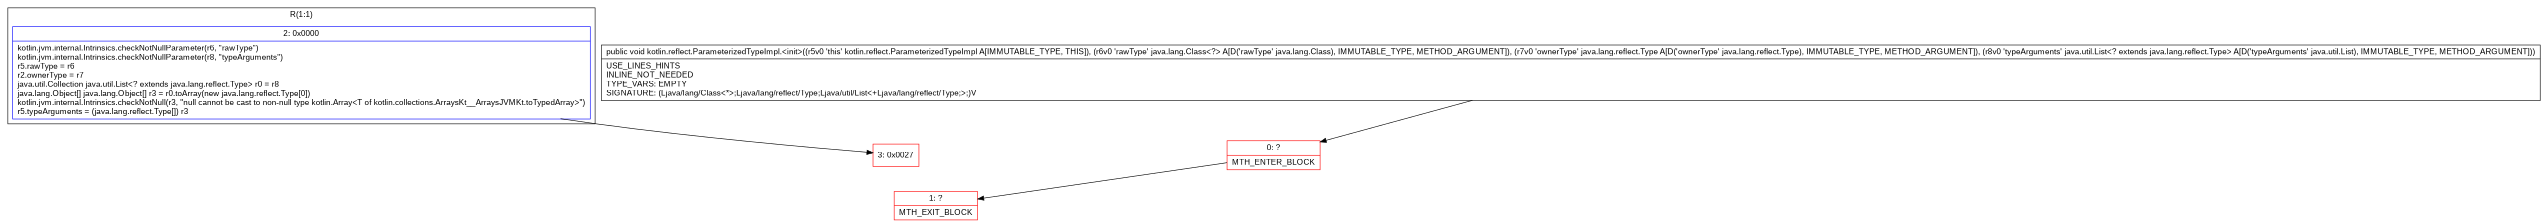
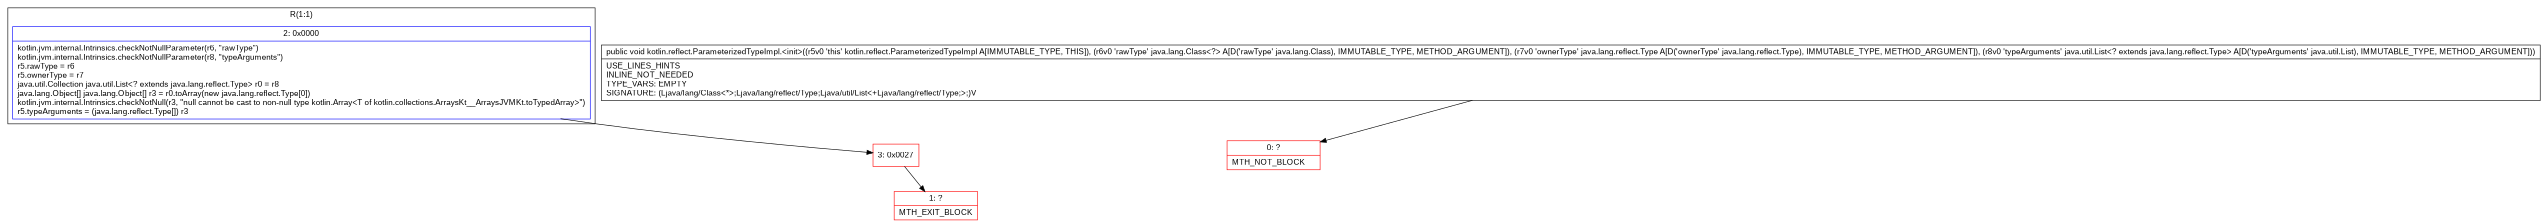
node "2: 0x0000": text "r2.ownerType = r7" -> "r5.ownerType = r7"
node "0: ?": text "MTH_ENTER_BLOCK" -> "MTH_NOT_BLOCK"
edge "0: ?" -> "1: ?": now "3: 0x0027" -> "1: ?"
